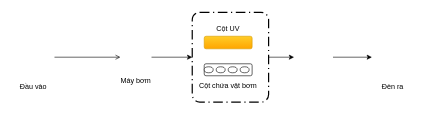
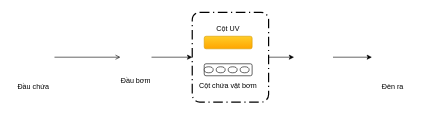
node "Máy bơm": label "Máy bơm" -> "Đầu bơm"
node "Đầu vào": label "Đầu vào" -> "Đầu chứa"
